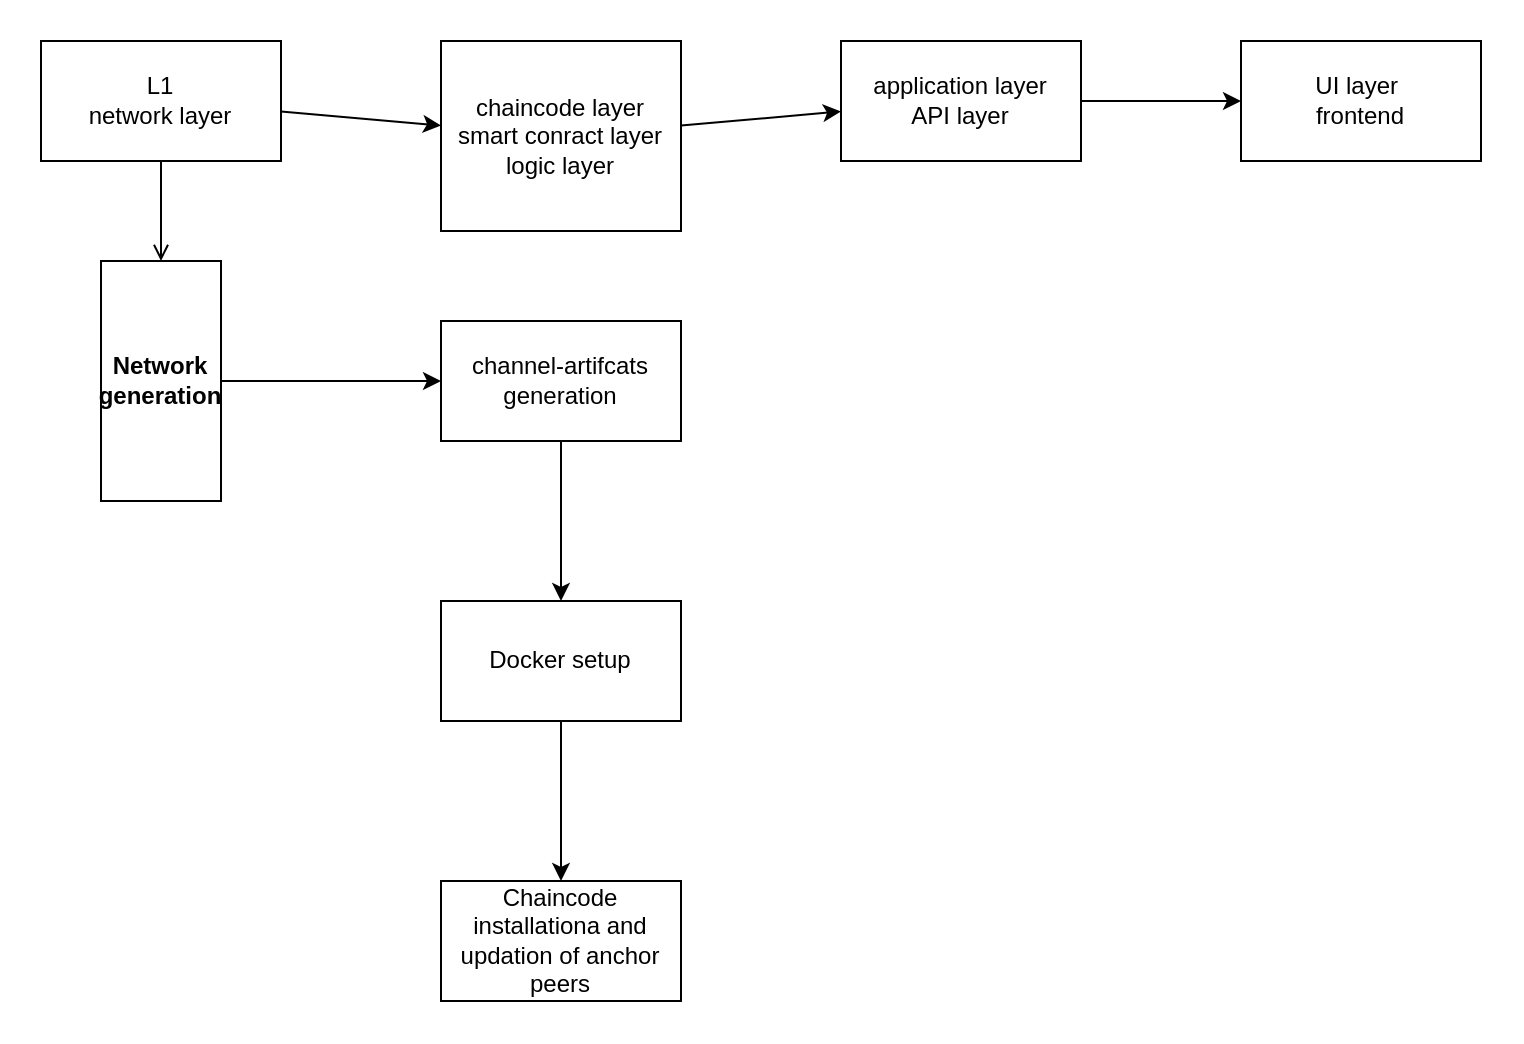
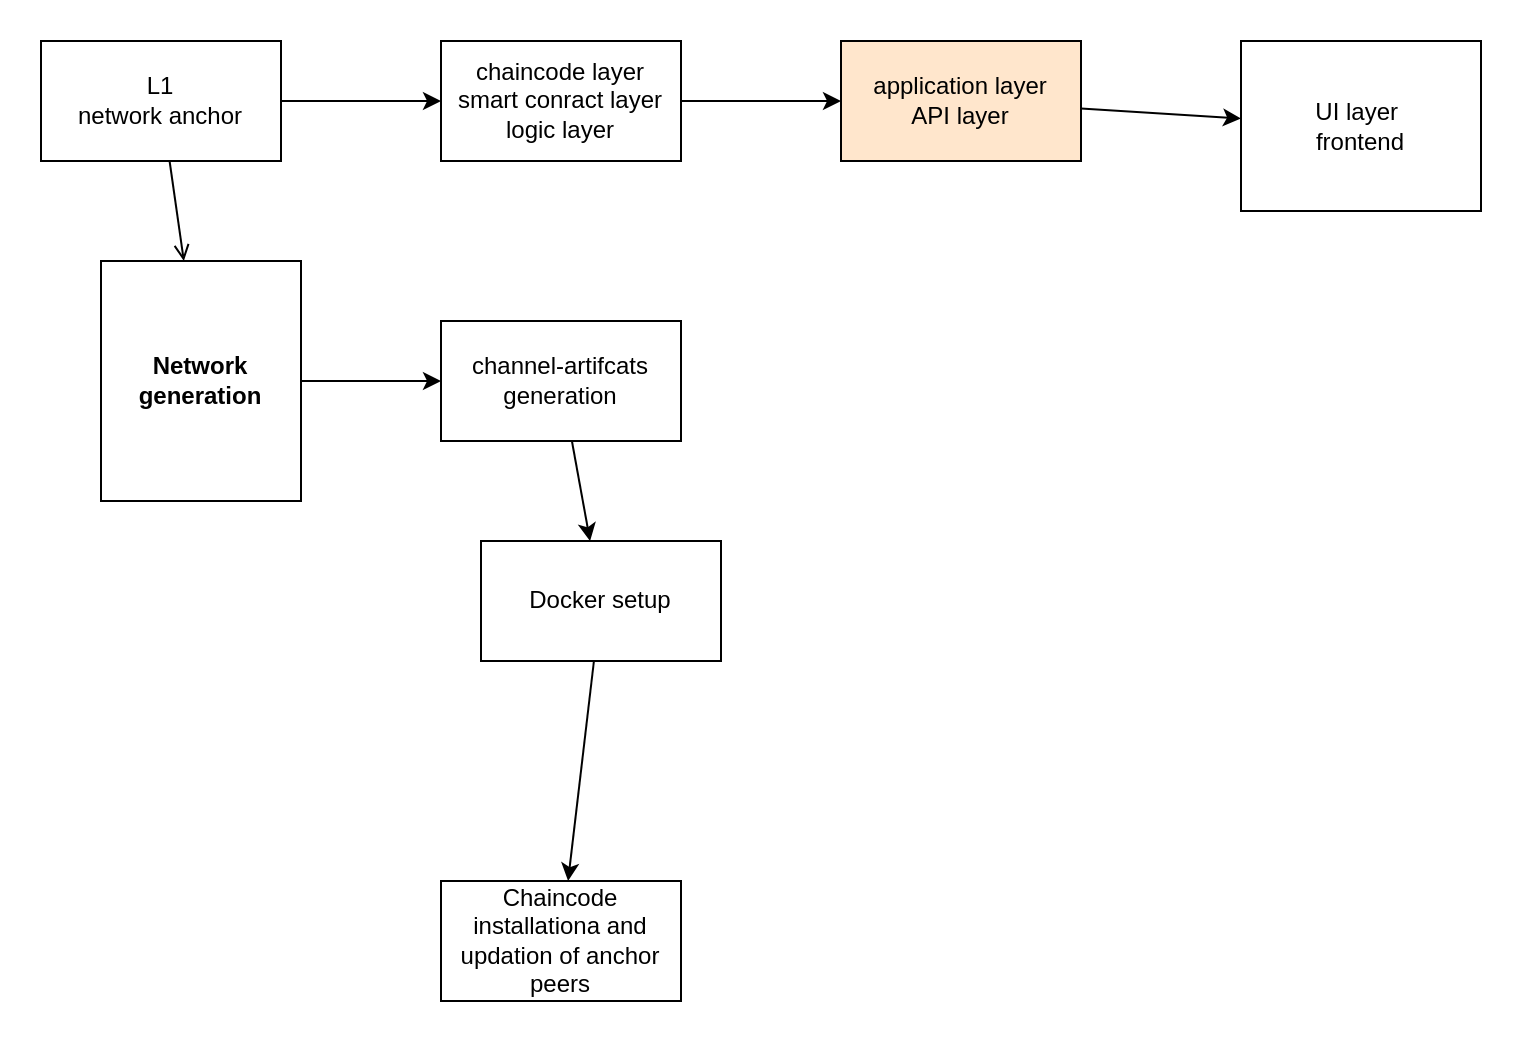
node "L1 network layer": label "L1 network layer" -> "L1 network anchor"
node "application layer API layer": fillcolor #ffffff -> #ffe6cc
node "UI layer frontend": size 240x120 -> 240x170
node "chaincode layer smart conract layer logic layer": size 240x190 -> 240x120
node "Network generation": size 120x240 -> 200x240
node "Docker setup": moved (561, 661) -> (601, 601)
